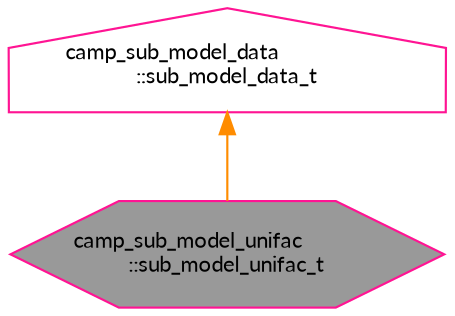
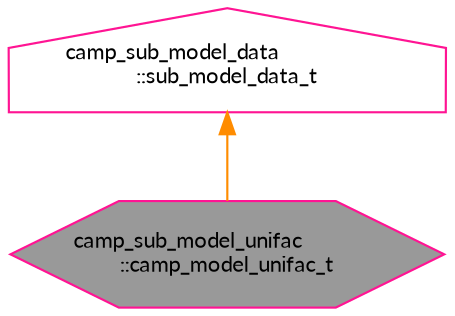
node "camp_sub_model_unifac ::sub_model_unifac_t": label "camp_sub_model_unifac ::sub_model_unifac_t" -> "camp_sub_model_unifac ::camp_model_unifac_t"
